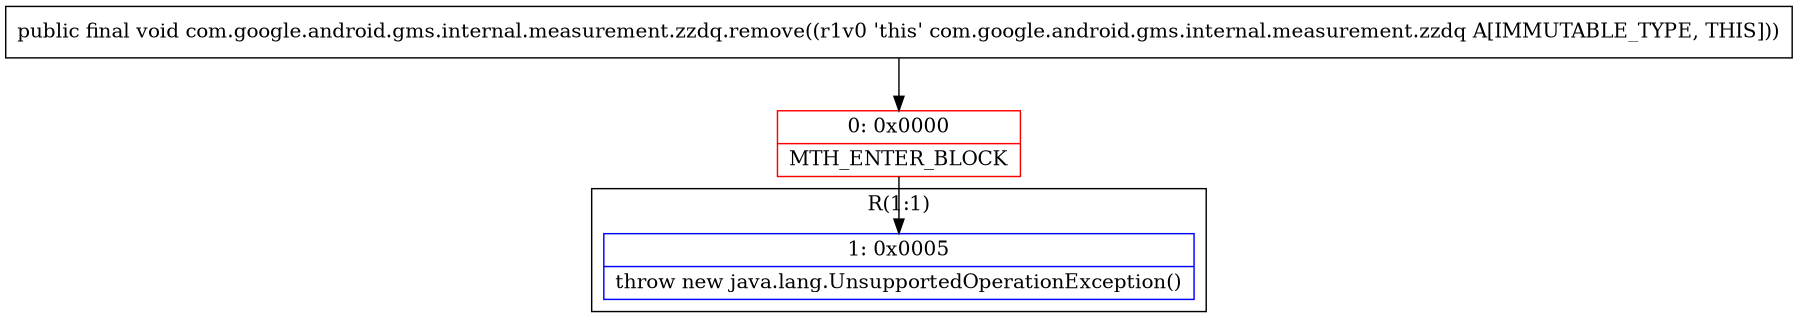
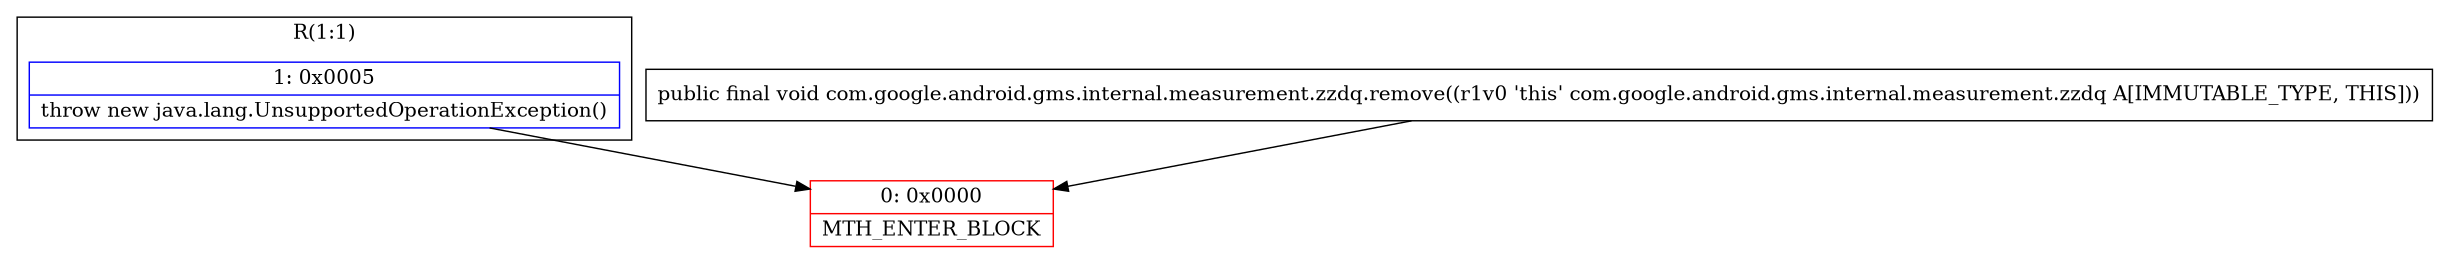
edge "0: 0x0000" -> "1: 0x0005": reversed
